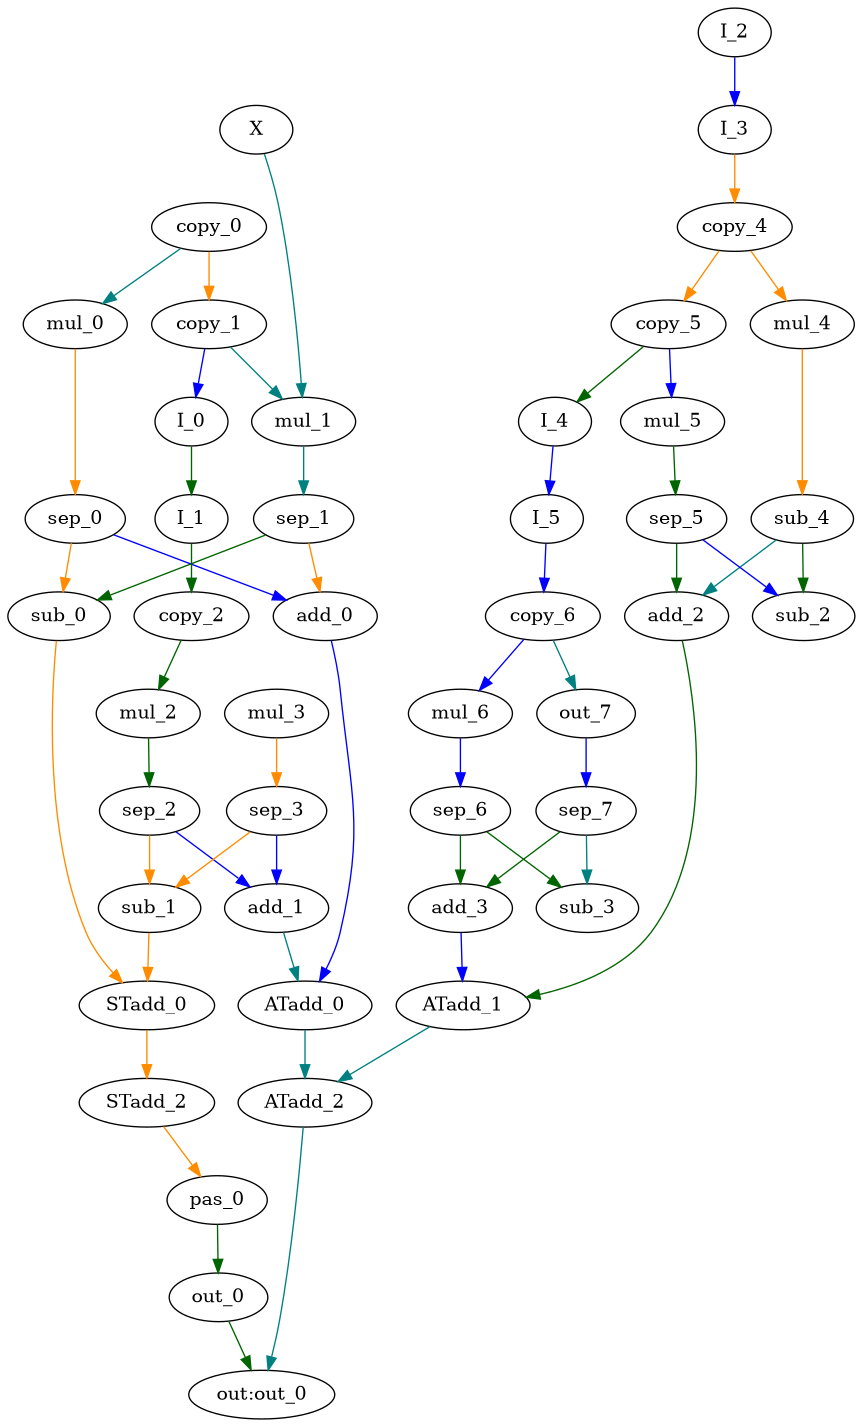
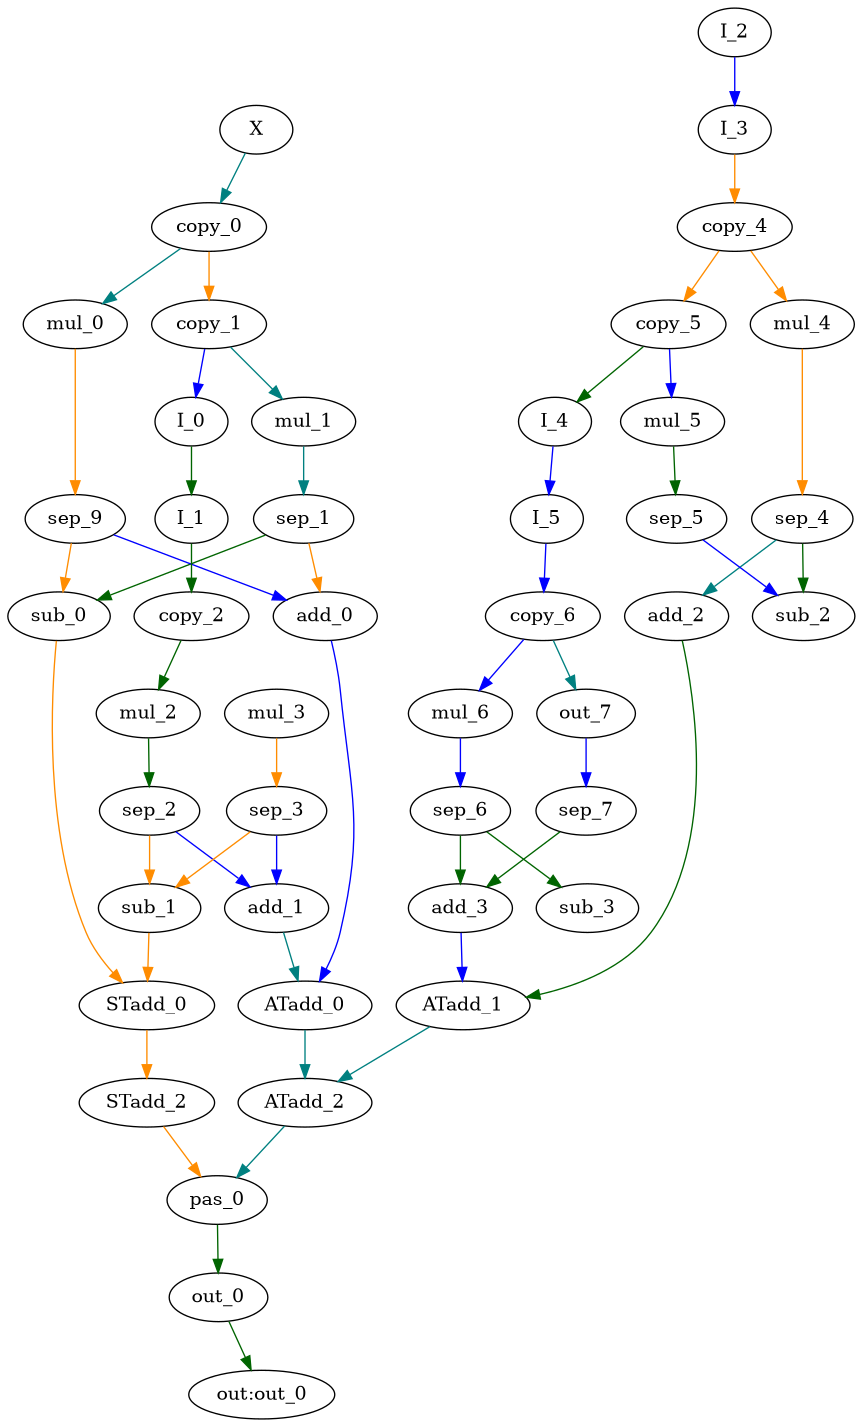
edge "X" -> "mul_1": now "X" -> "copy_0"
node "sep_0": label "sep_0" -> "sep_9"
node "sub_4": label "sub_4" -> "sep_4"
edge "sep_5" -> "add_2": removed
edge "sep_7" -> "sub_3": removed
edge "ATadd_2" -> "out:out_0": now "ATadd_2" -> "pas_0"
